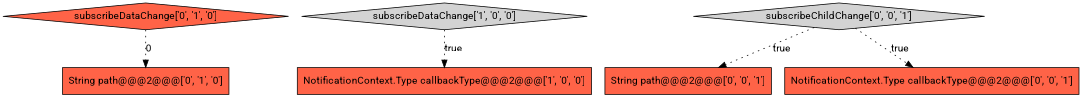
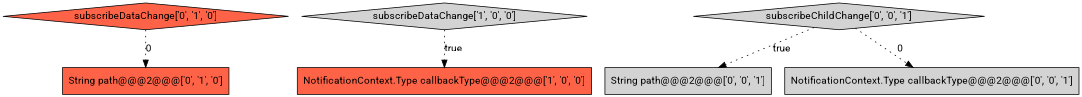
edge "subscribeChildChange['0', '0', '1']" -> "NotificationContext.Type callbackType@@@2@@@['0', '0', '1']": label "true" -> "0"
node "String path@@@2@@@['0', '0', '1']": fillcolor tomato -> lightgray
node "NotificationContext.Type callbackType@@@2@@@['0', '0', '1']": fillcolor tomato -> lightgray
